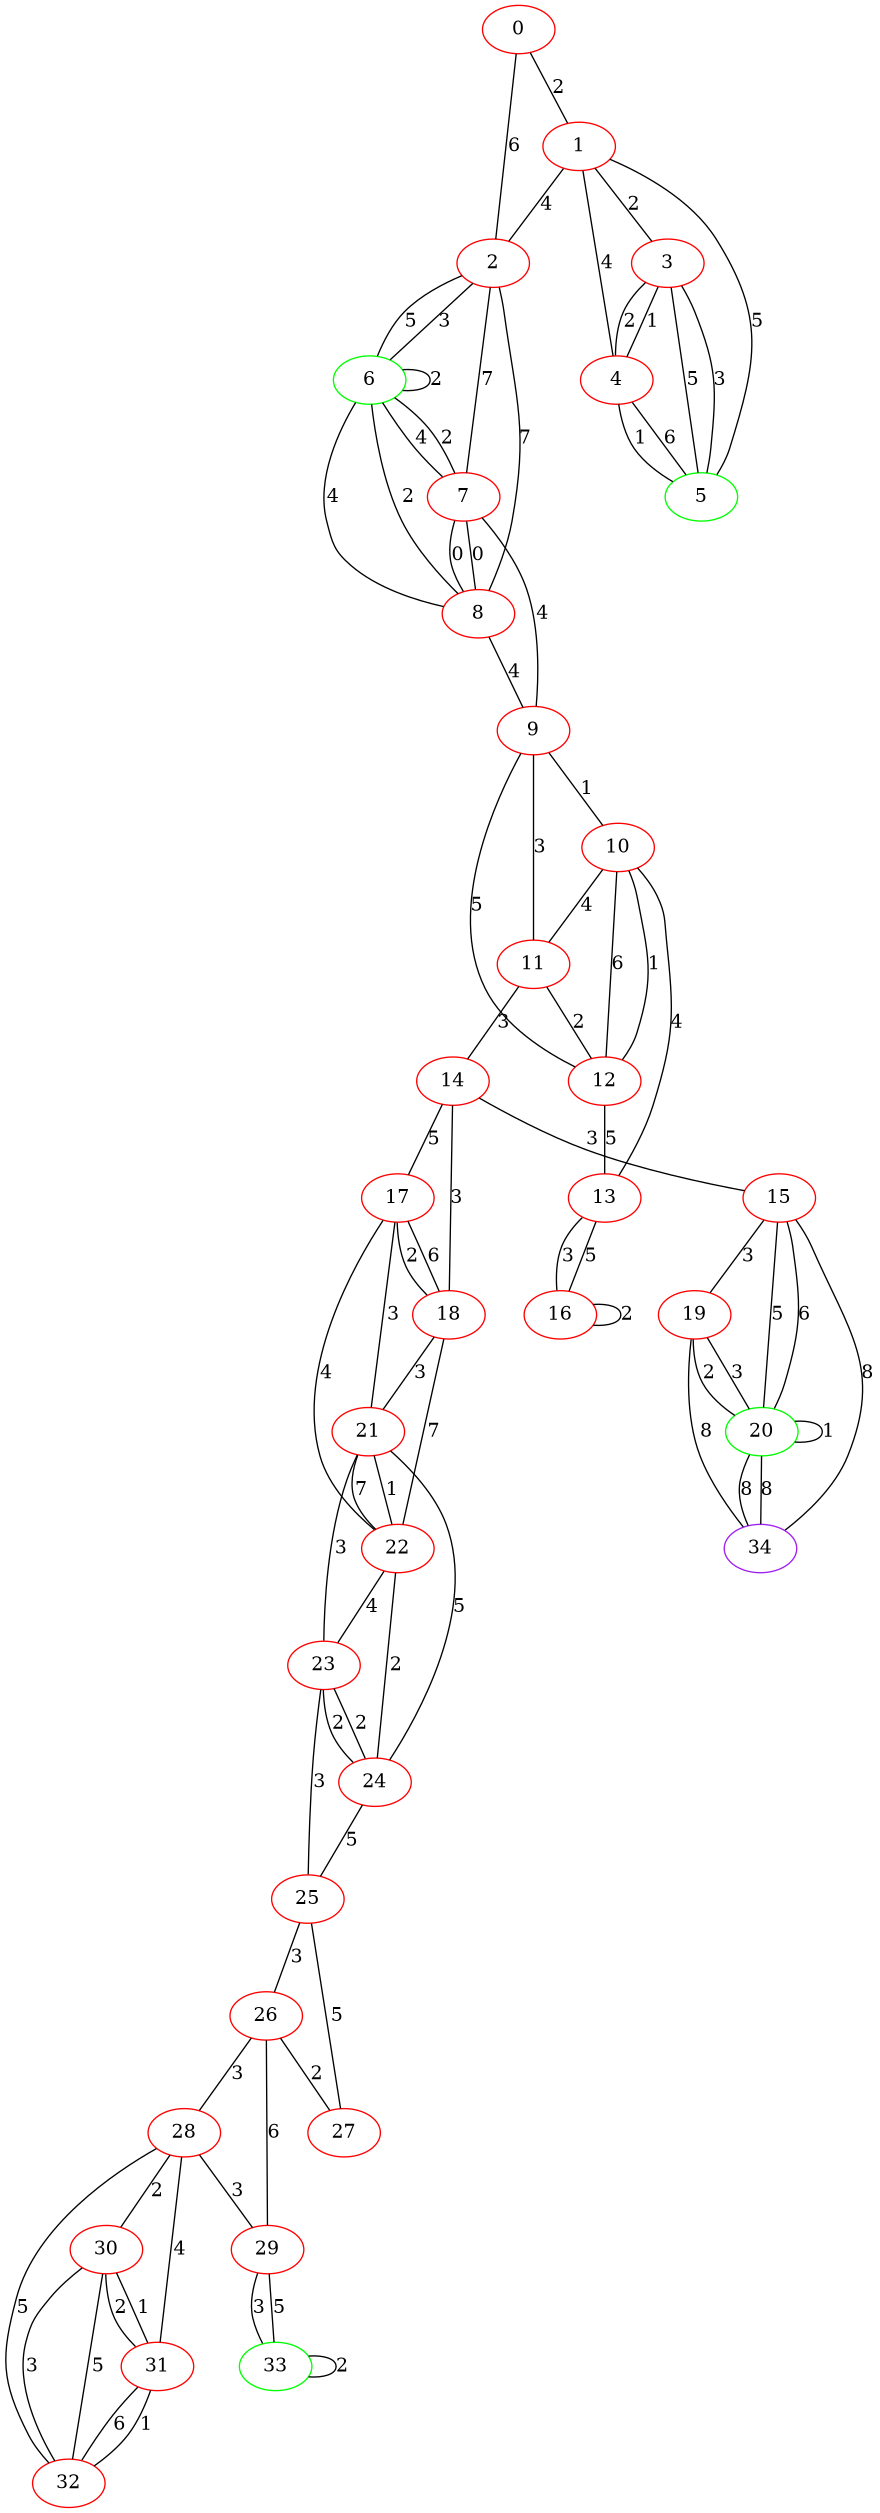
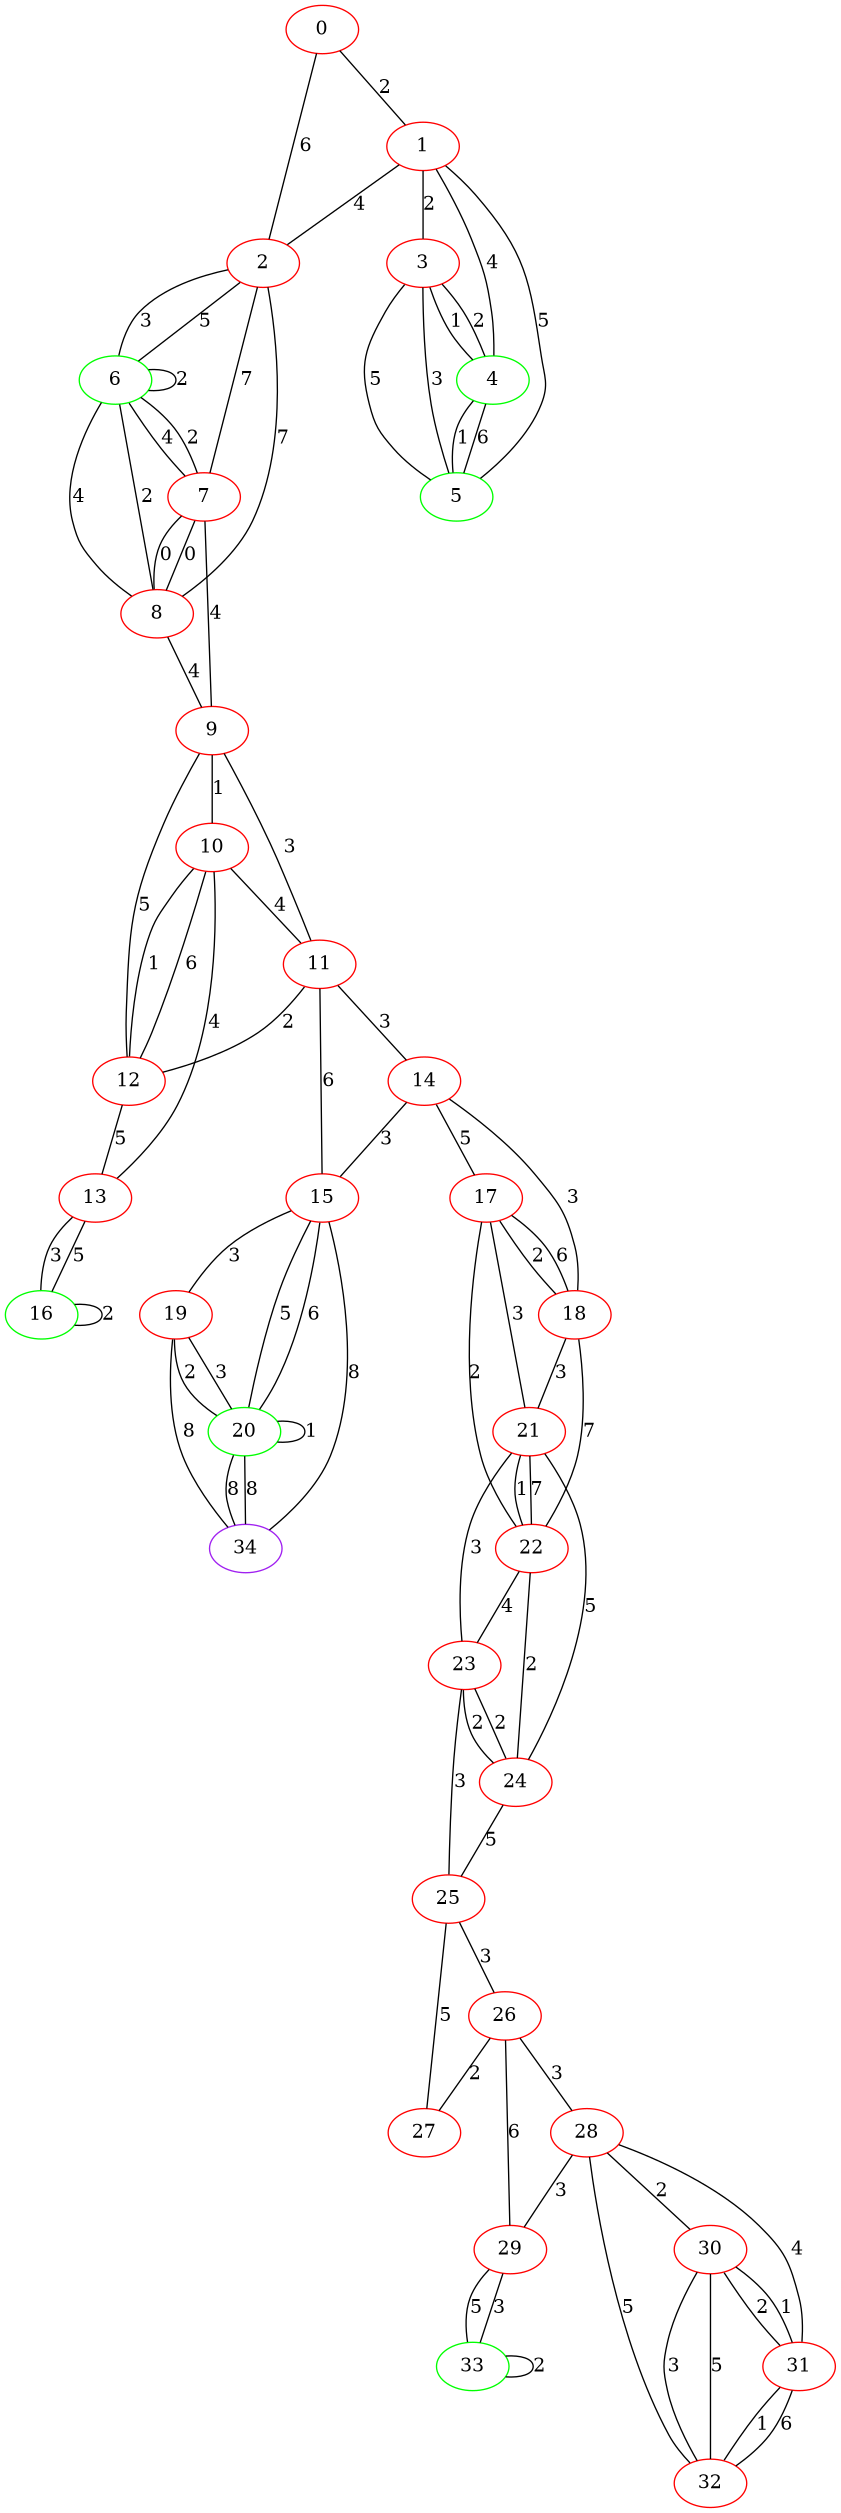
node "4": color red -> green
edge "11" -- "15": added, label "6"
node "16": color red -> green
edge "17" -- "22": label "4" -> "2"
